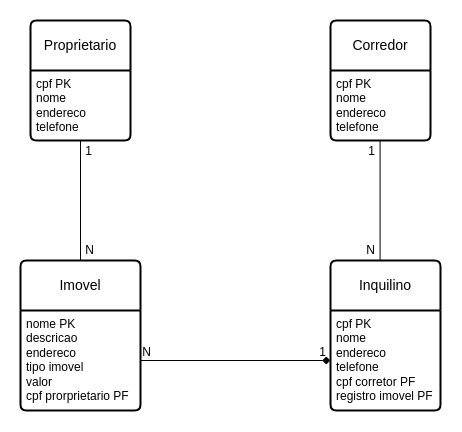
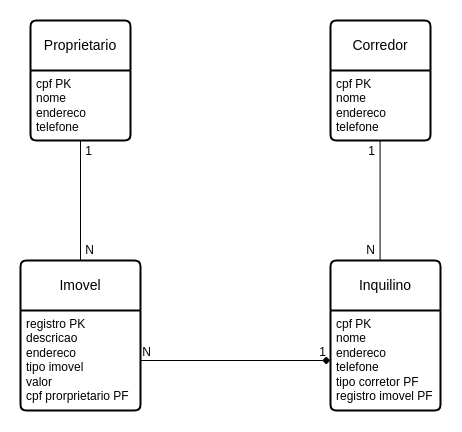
node "nome PK descricao endereco tipo imovel valor cpf prorprietario PF": label "nome PK descricao endereco tipo imovel valor cpf prorprietario PF" -> "registro PK descricao endereco tipo imovel valor cpf prorprietario PF"
node "cpf PK nome endereco telefone cpf corretor PF registro imovel PF": label "cpf PK nome endereco telefone cpf corretor PF registro imovel PF" -> "cpf PK nome endereco telefone tipo corretor PF registro imovel PF"
